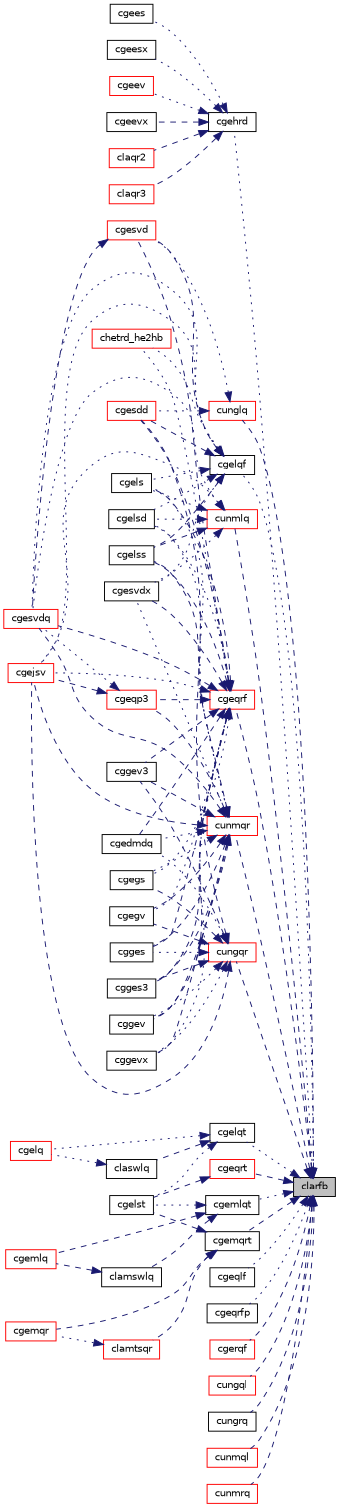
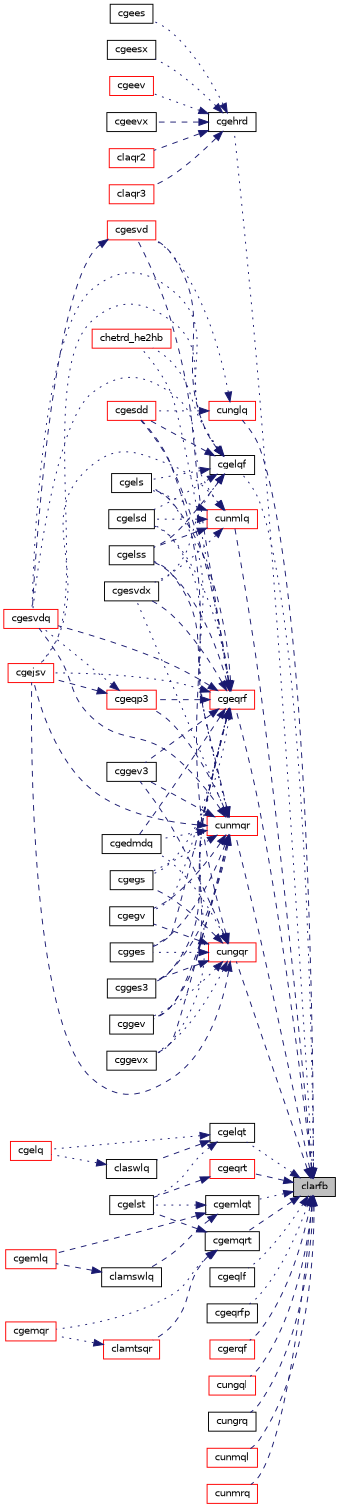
edge "cgemqr" -> "cgemqrt": style dashed -> dotted
